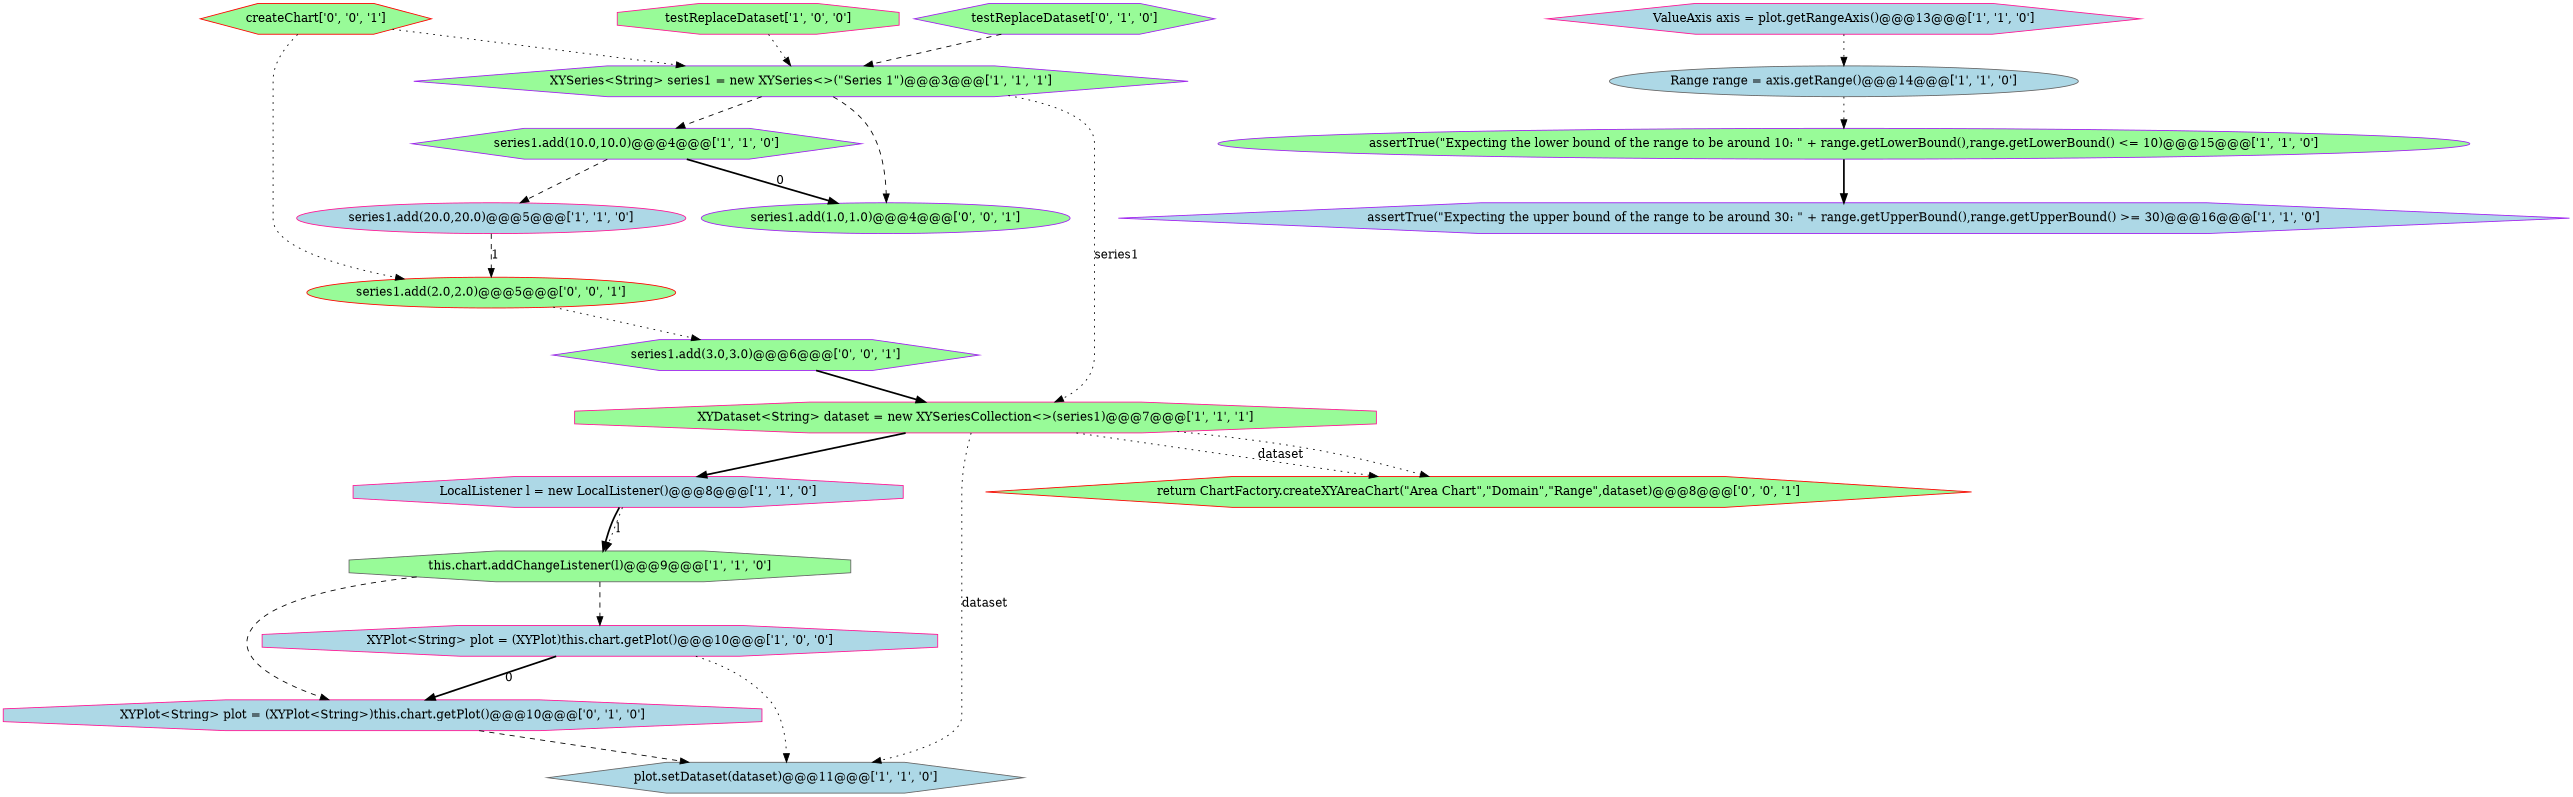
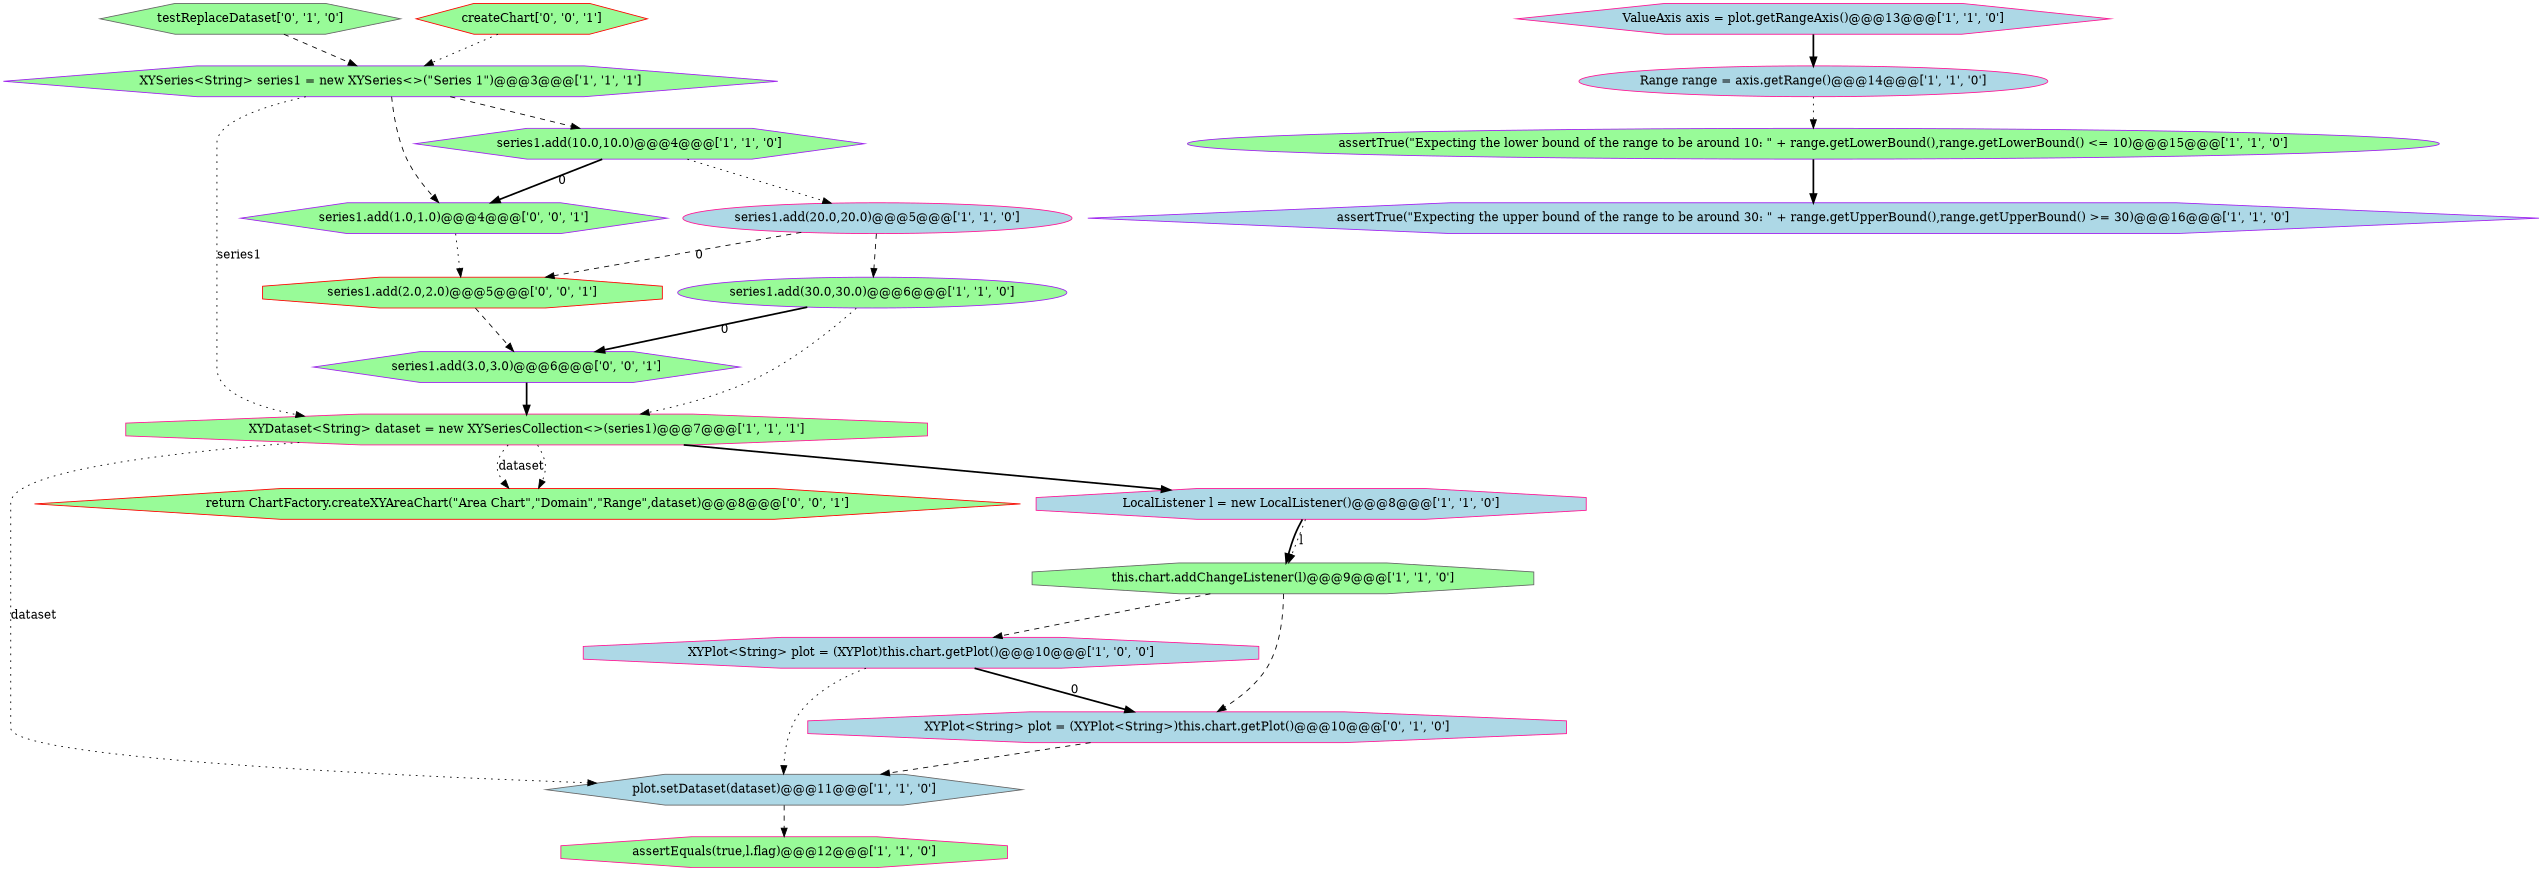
node "testReplaceDataset['1', '0', '0']": removed
node "testReplaceDataset['0', '1', '0']": color purple -> gray40
edge "ValueAxis axis = plot.getRangeAxis()@@@13@@@['1', '1', '0']" -> "Range range = axis.getRange()@@@14@@@['1', '1', '0']": style dotted -> bold
node "Range range = axis.getRange()@@@14@@@['1', '1', '0']": color gray40 -> deeppink
edge "series1.add(10.0,10.0)@@@4@@@['1', '1', '0']" -> "series1.add(20.0,20.0)@@@5@@@['1', '1', '0']": style dashed -> dotted
edge "createChart['0', '0', '1']" -> "series1.add(2.0,2.0)@@@5@@@['0', '0', '1']": now "series1.add(1.0,1.0)@@@4@@@['0', '0', '1']" -> "series1.add(2.0,2.0)@@@5@@@['0', '0', '1']"
node "series1.add(1.0,1.0)@@@4@@@['0', '0', '1']": shape ellipse -> hexagon
edge "series1.add(20.0,20.0)@@@5@@@['1', '1', '0']" -> "series1.add(2.0,2.0)@@@5@@@['0', '0', '1']": label "1" -> "0"
node "series1.add(2.0,2.0)@@@5@@@['0', '0', '1']": shape ellipse -> octagon
node "series1.add(30.0,30.0)@@@6@@@['1', '1', '0']": added
edge "series1.add(2.0,2.0)@@@5@@@['0', '0', '1']" -> "series1.add(3.0,3.0)@@@6@@@['0', '0', '1']": style dotted -> dashed
node "assertEquals(true,l.flag)@@@12@@@['1', '1', '0']": added
